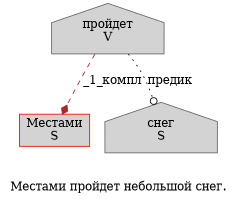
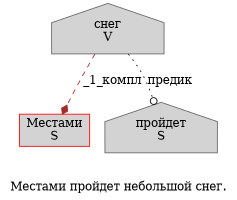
node "пройдет V": label "пройдет V" -> "снег V"
node "снег S": label "снег S" -> "пройдет S"
